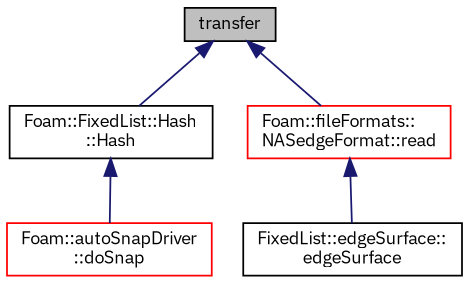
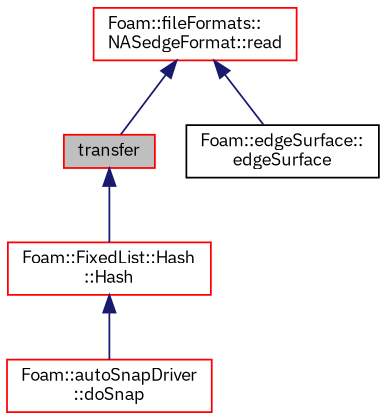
node "transfer": color black -> red
edge "Foam::fileFormats:: NASedgeFormat::read" -> "transfer": reversed
node "Foam::FixedList::Hash ::Hash": color black -> red
node "FixedList::edgeSurface:: edgeSurface": label "FixedList::edgeSurface:: edgeSurface" -> "Foam::edgeSurface:: edgeSurface"
